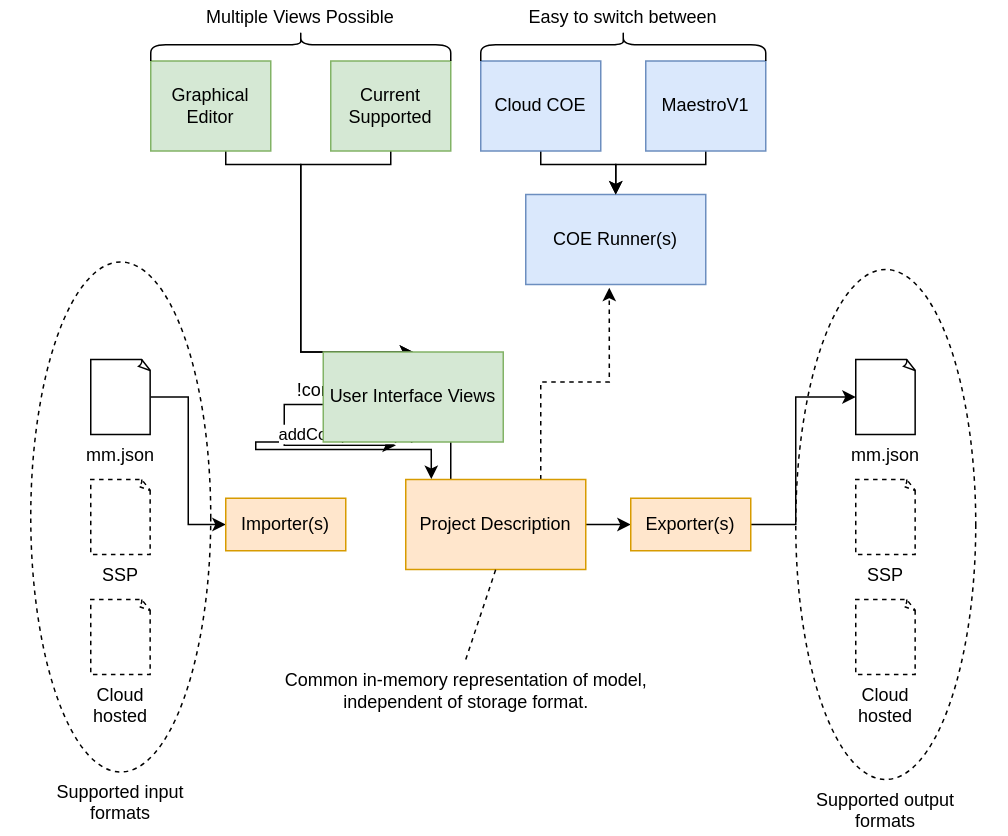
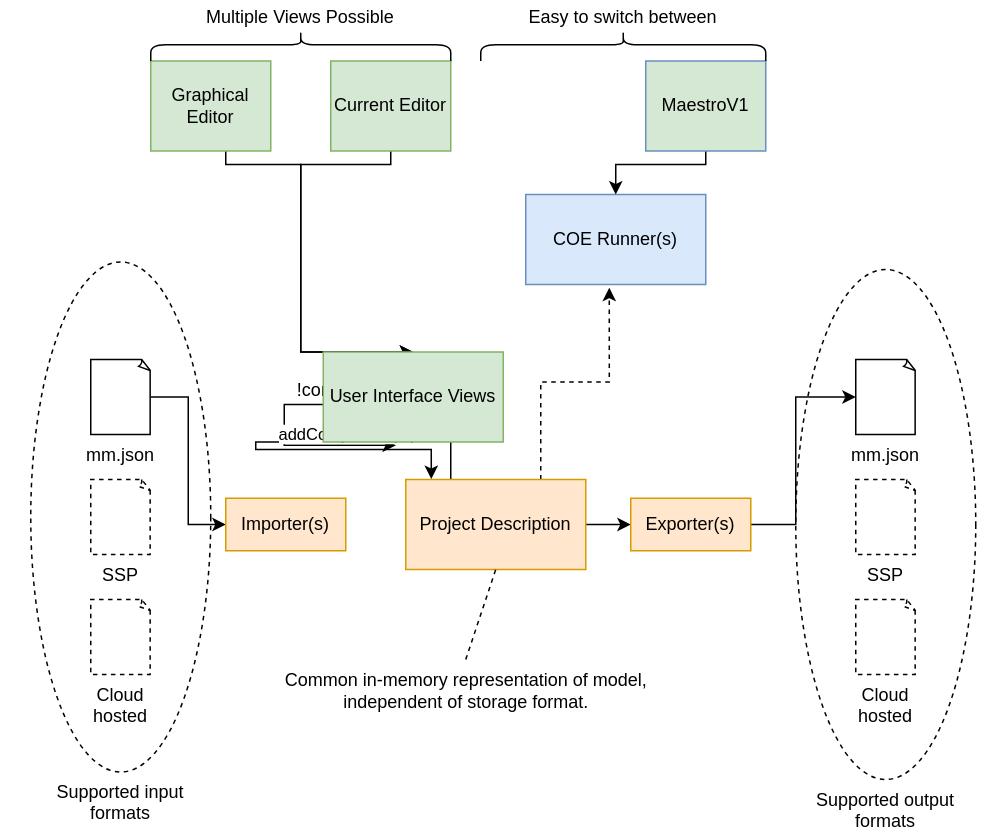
node "Current Supported": label "Current Supported" -> "Current Editor"
node "Cloud COE": removed
node "MaestroV1": fillcolor #dae8fc -> #d5e8d4
edge "Cloud COE" -> "COE Runner(s)": removed
